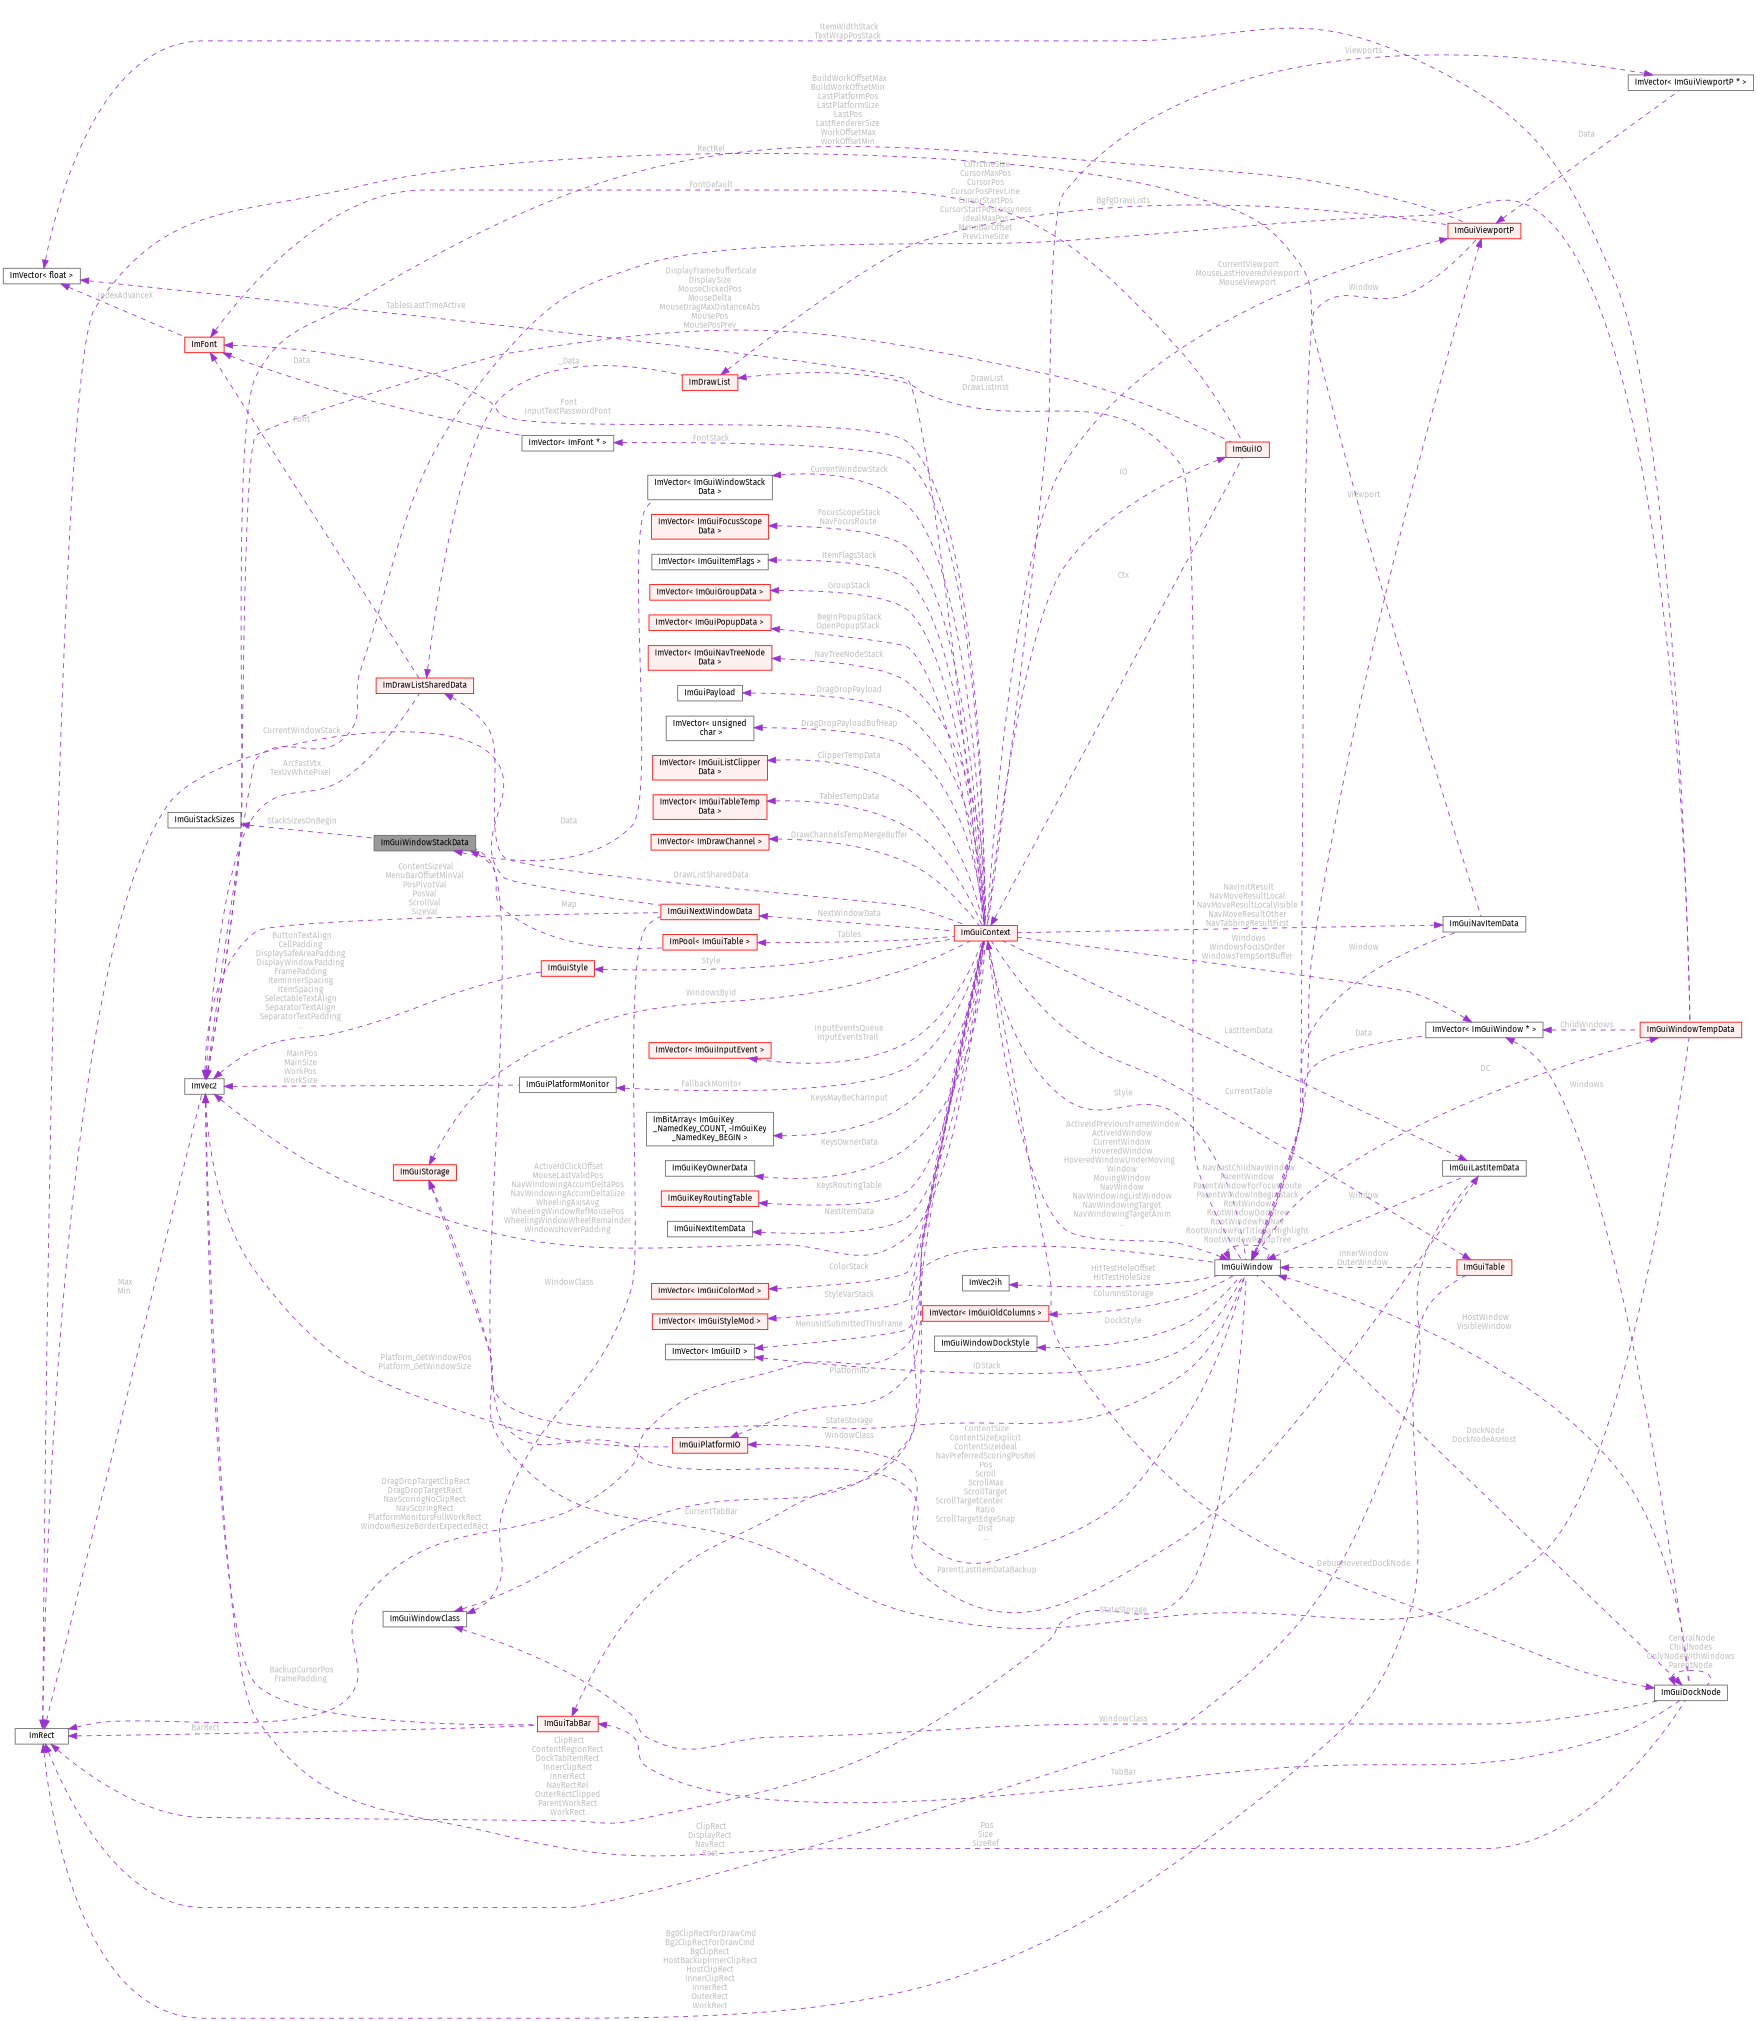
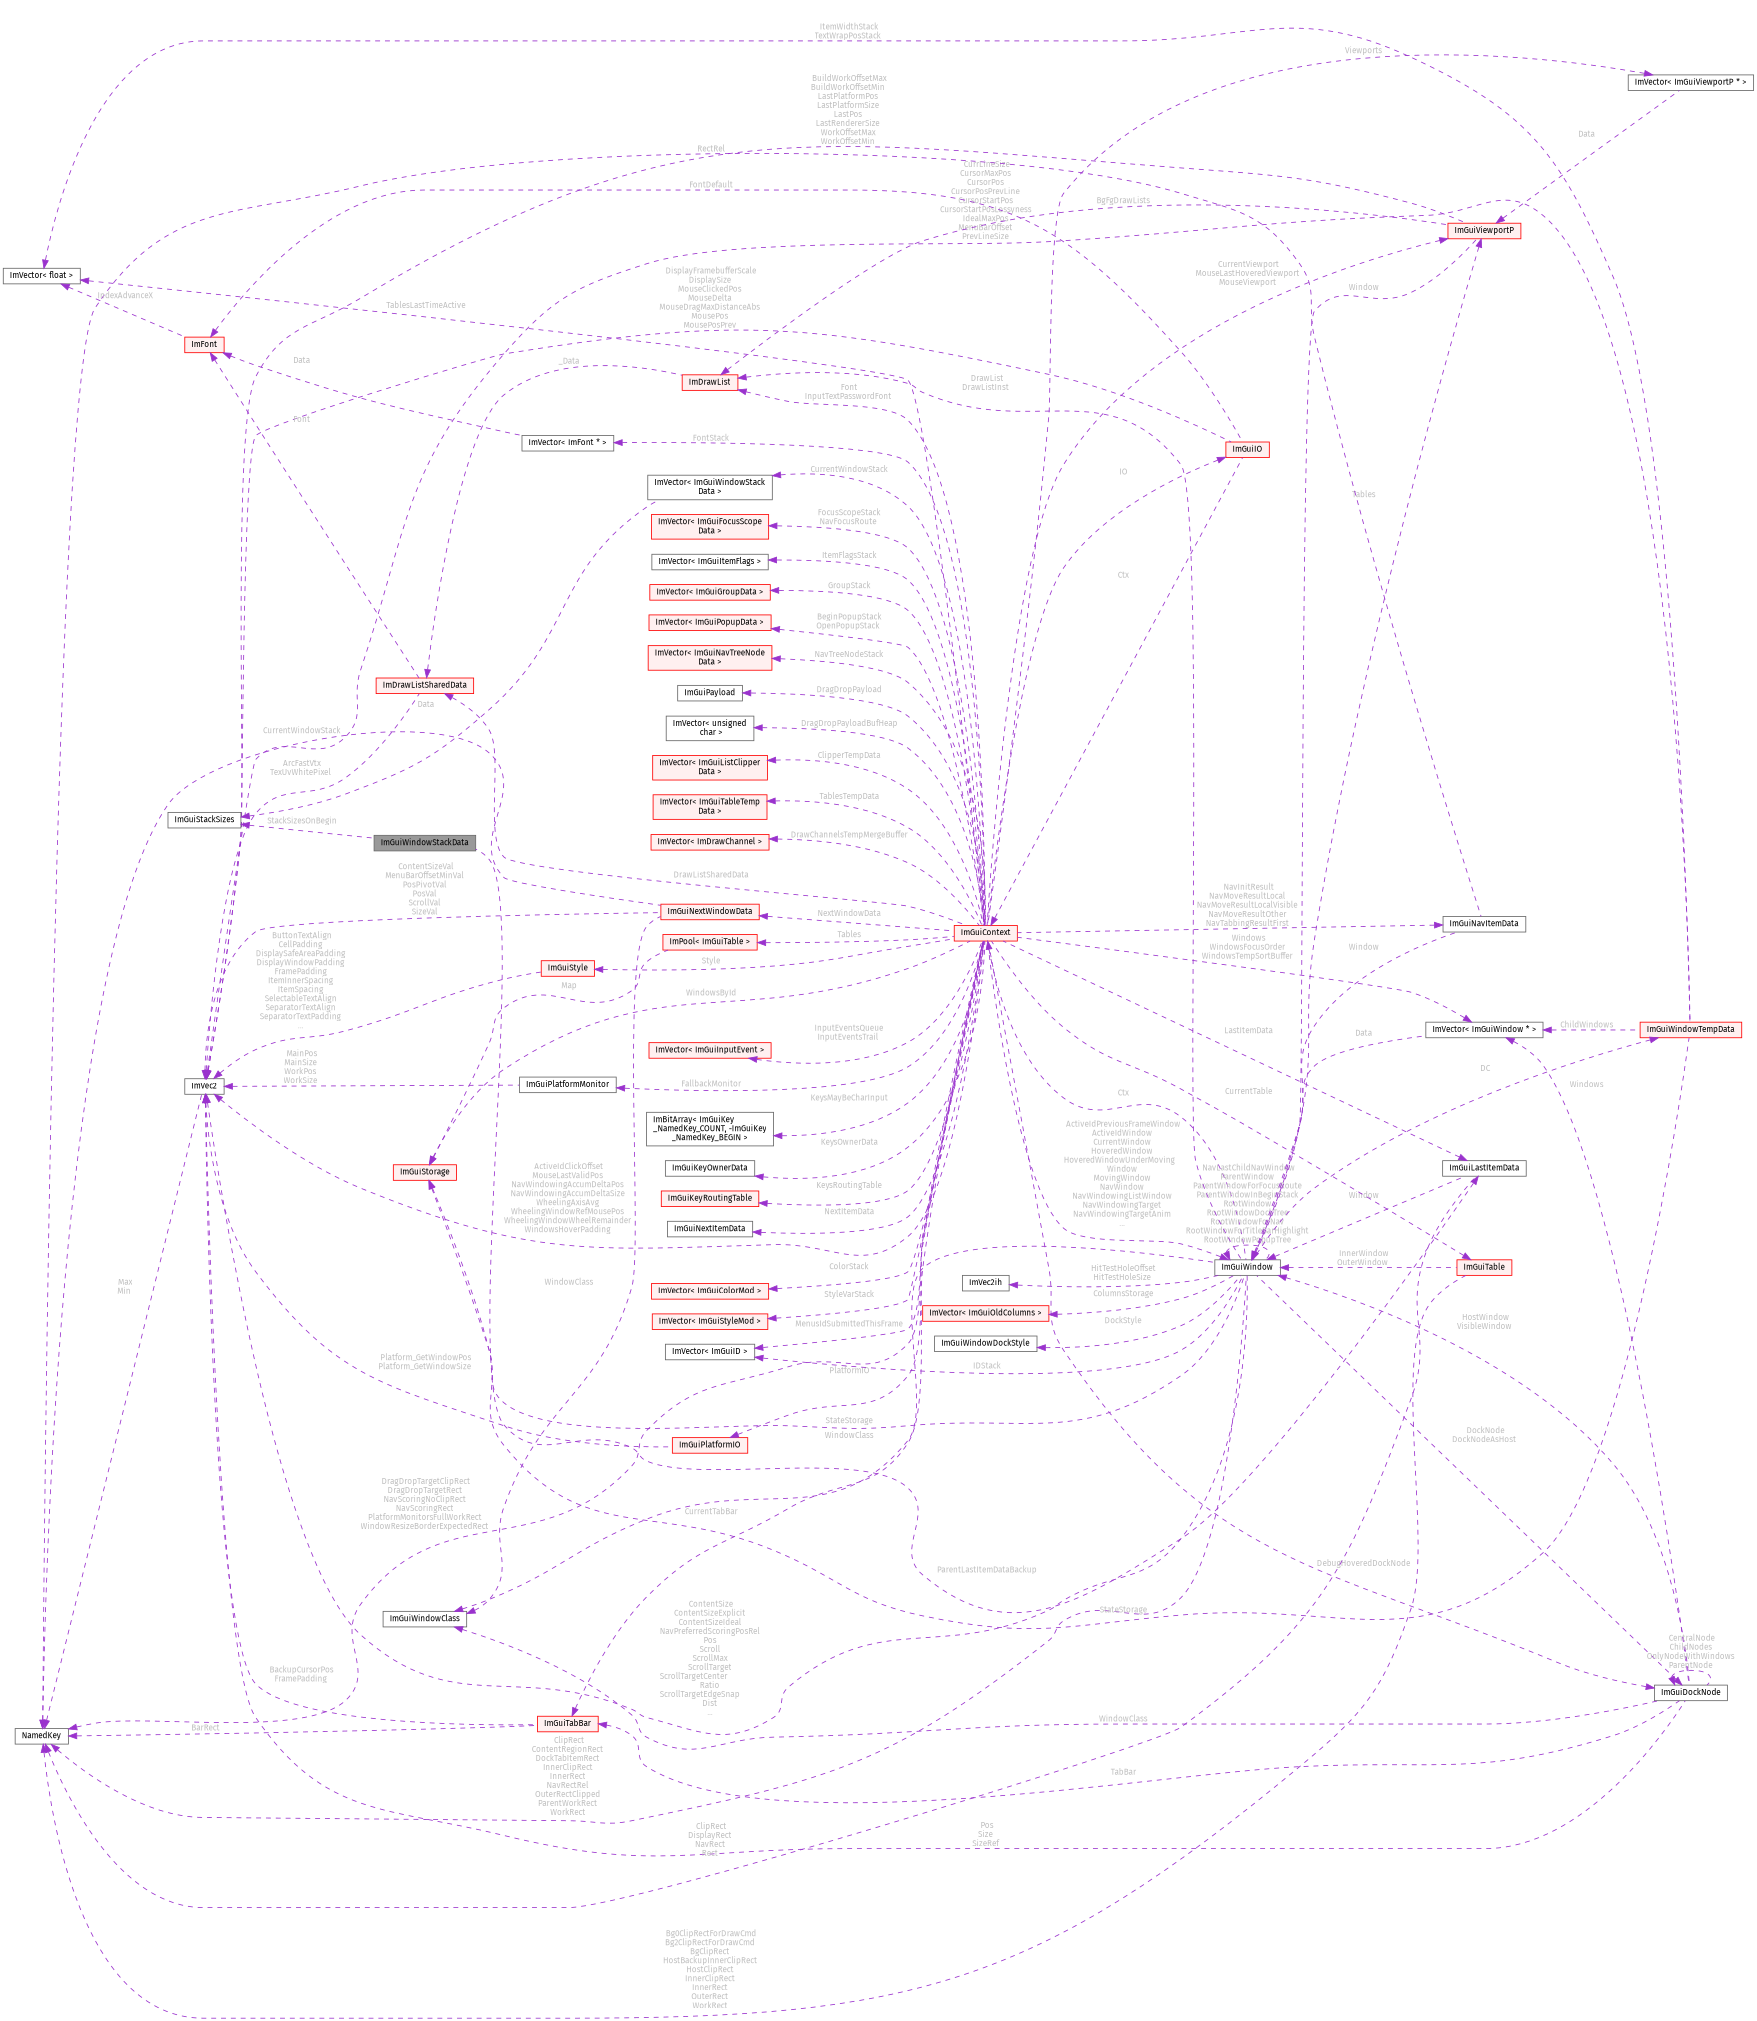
edge "ImGuiContext" -> "ImFont": now "ImGuiContext" -> "ImDrawList"
edge "ImGuiWindow" -> "ImGuiViewportP": label " Viewport" -> " Tables"
edge "ImVector< ImGuiWindowStack Data >" -> "ImGuiWindowStackData": now "ImVector< ImGuiWindowStack Data >" -> "ImGuiStackSizes"
edge "ImPool< ImGuiTable >" -> "ImGuiWindowStackData": now "ImPool< ImGuiTable >" -> "ImGuiStorage"
edge "ImGuiWindow" -> "ImGuiContext": label " Style" -> " Ctx"
edge "ImGuiWindow" -> "ImGuiPlatformIO": now "ImGuiWindow" -> "ImVec2"
node "ImRect": label "ImRect" -> "NamedKey"
